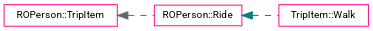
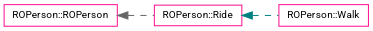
node "ROPerson::TripItem": label "ROPerson::TripItem" -> "ROPerson::ROPerson"
node "TripItem::Walk": label "TripItem::Walk" -> "ROPerson::Walk"
